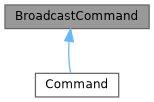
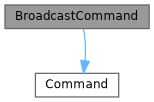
edge "Command" -> "BroadcastCommand": reversed
